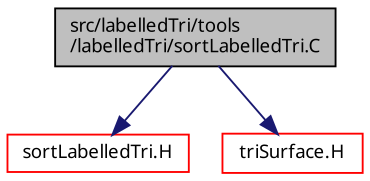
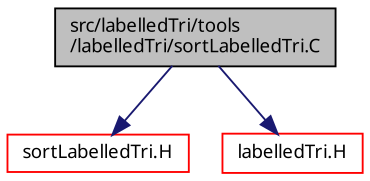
node "triSurface.H": label "triSurface.H" -> "labelledTri.H"
